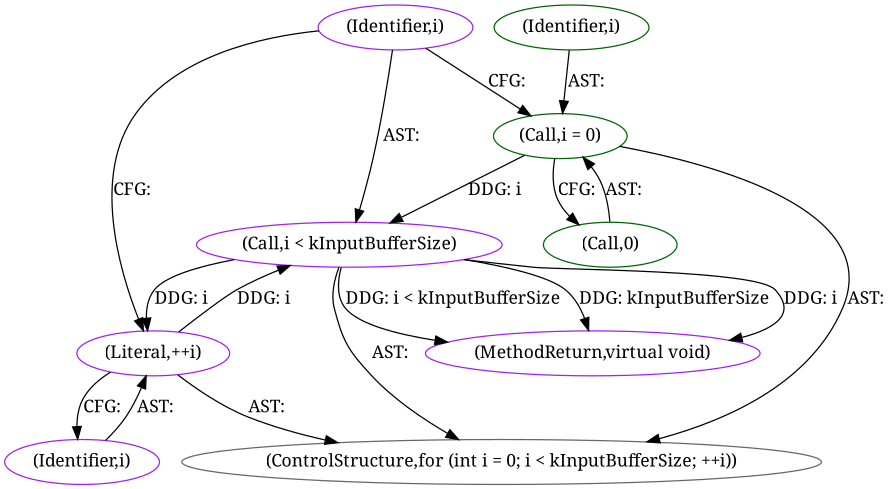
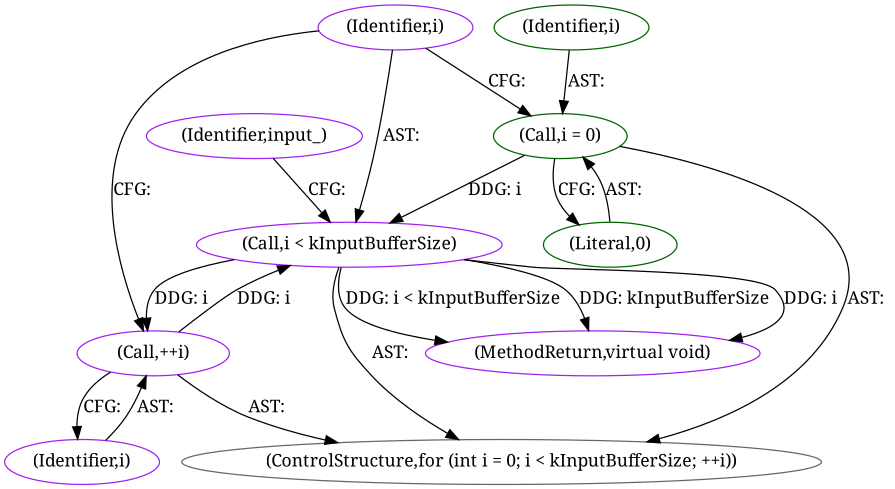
node "(Identifier,input_)": added
node "(Call,0)": label "(Call,0)" -> "(Literal,0)"
node "(Literal,++i)": label "(Literal,++i)" -> "(Call,++i)"
